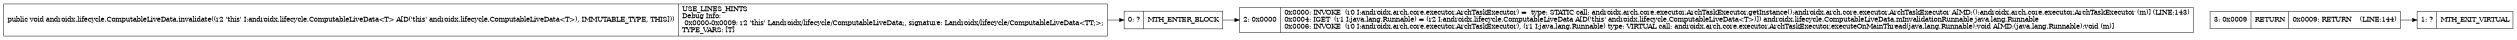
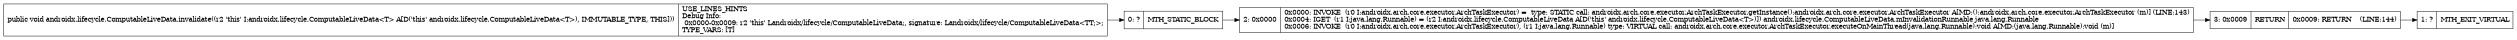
node "0: ?": text "MTH_ENTER_BLOCK" -> "MTH_STATIC_BLOCK"
edge "2: 0x0000" -> "3: 0x0009": added
